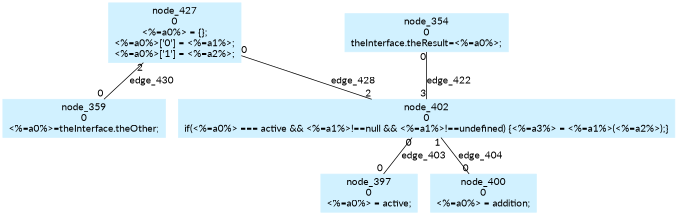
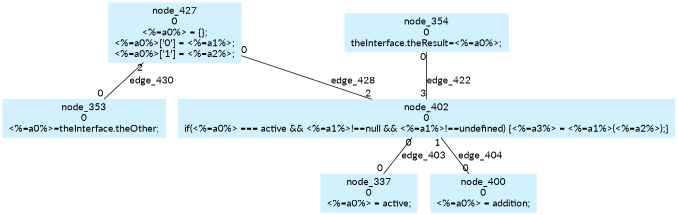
node "node_359 0 <%=a0%>=theInterface.theOther;": label "node_359 0 <%=a0%>=theInterface.theOther;" -> "node_353 0 <%=a0%>=theInterface.theOther;"
node "node_397 0 <%=a0%> = active;": label "node_397 0 <%=a0%> = active;" -> "node_337 0 <%=a0%> = active;"
